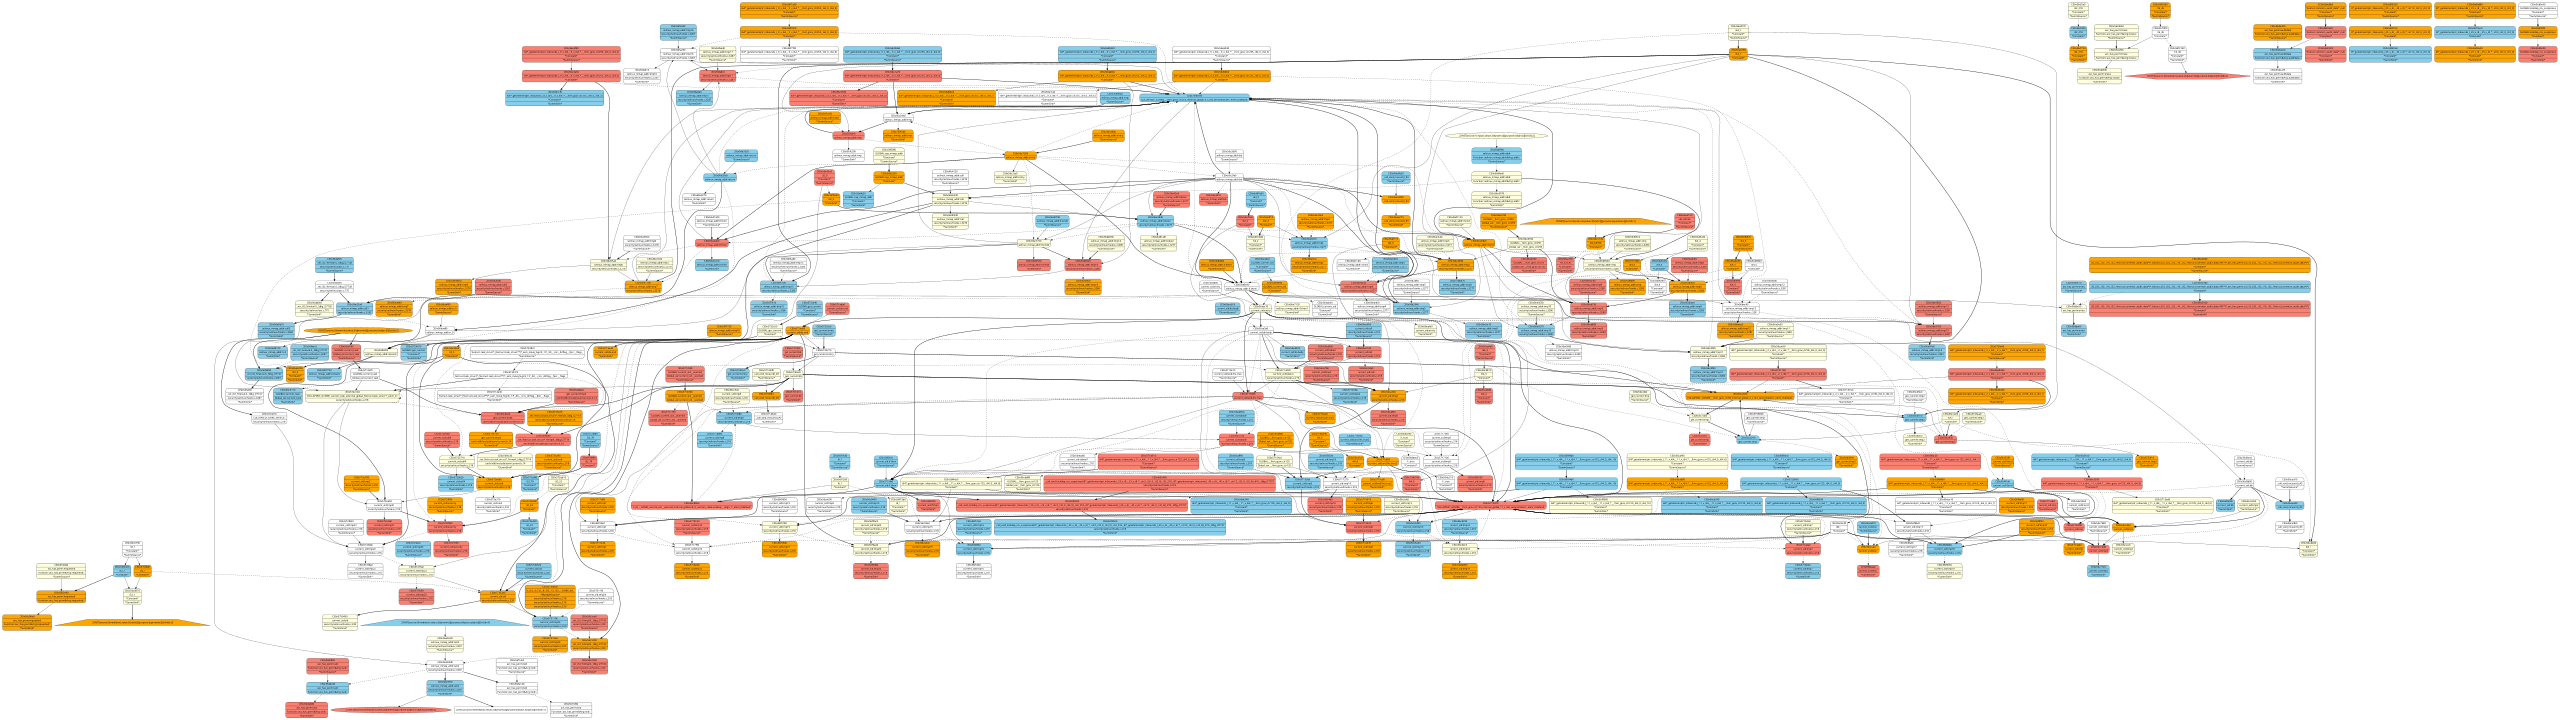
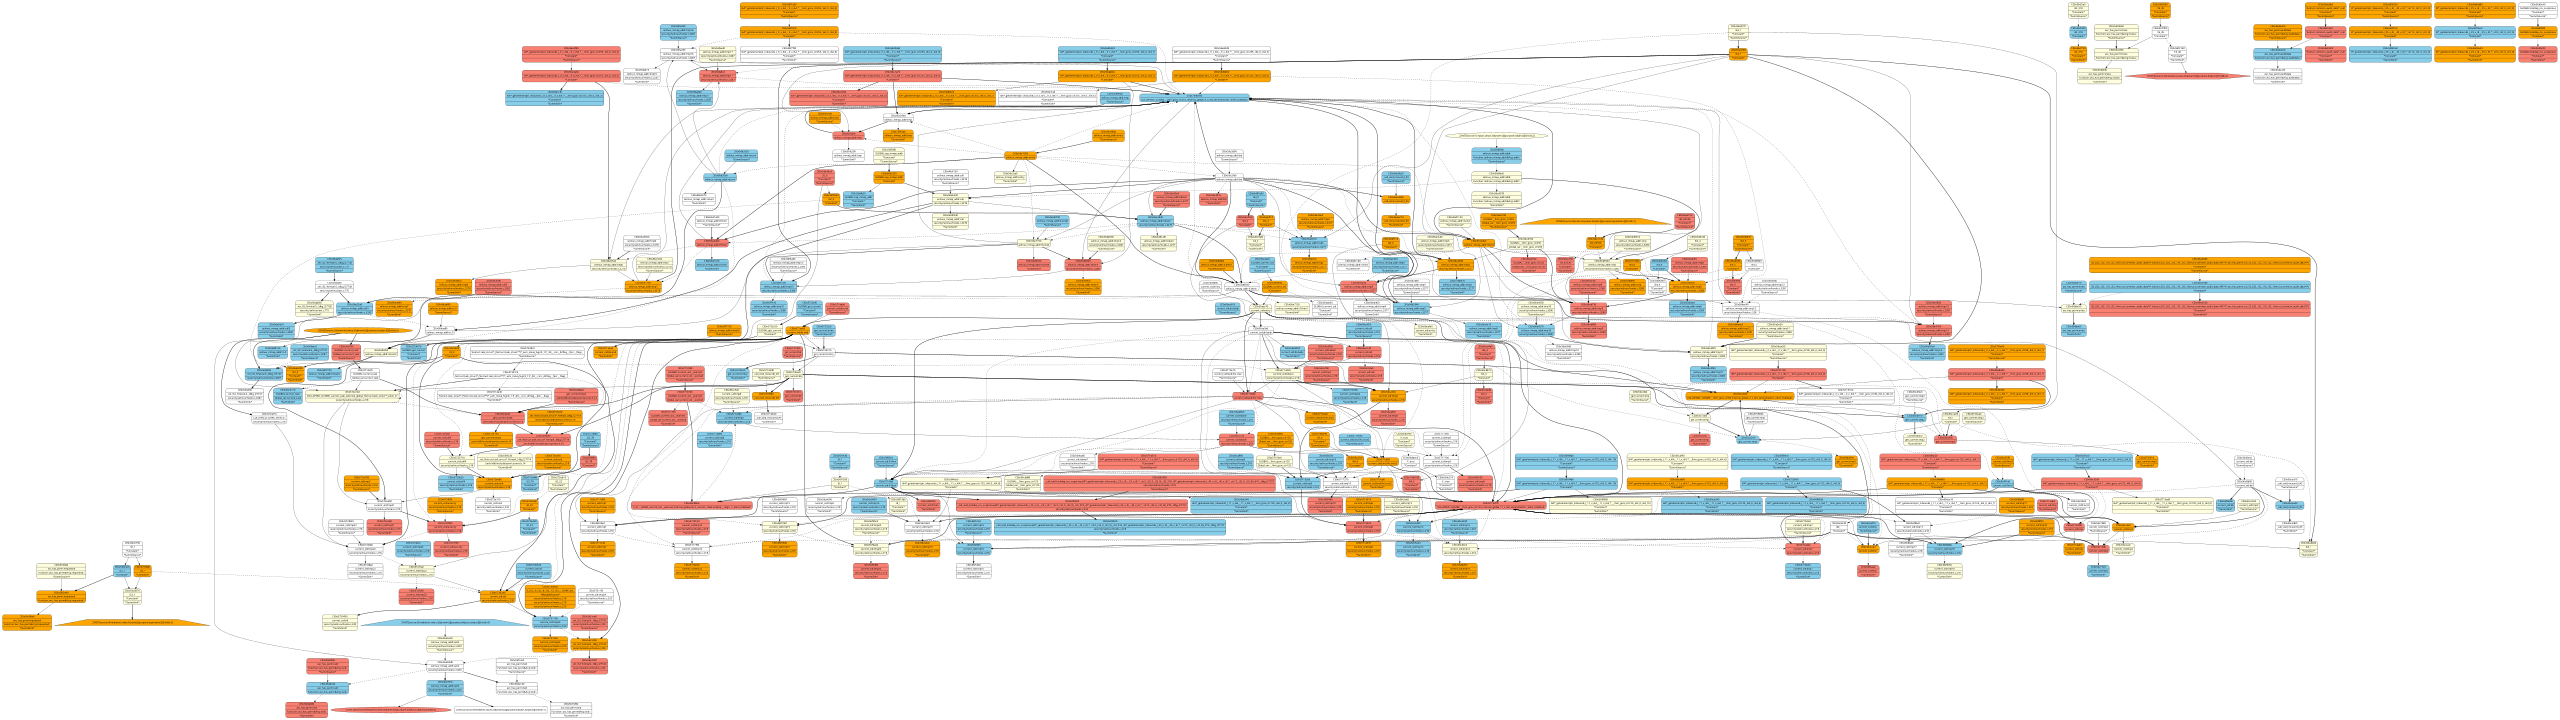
edge "CE0x56fc0f0" -> "CE0x56e7300": reversed
edge "CE0x6d81b60" -> "CE0x56e0f10": added
node "CE0x571b700": fillcolor orange -> salmon
